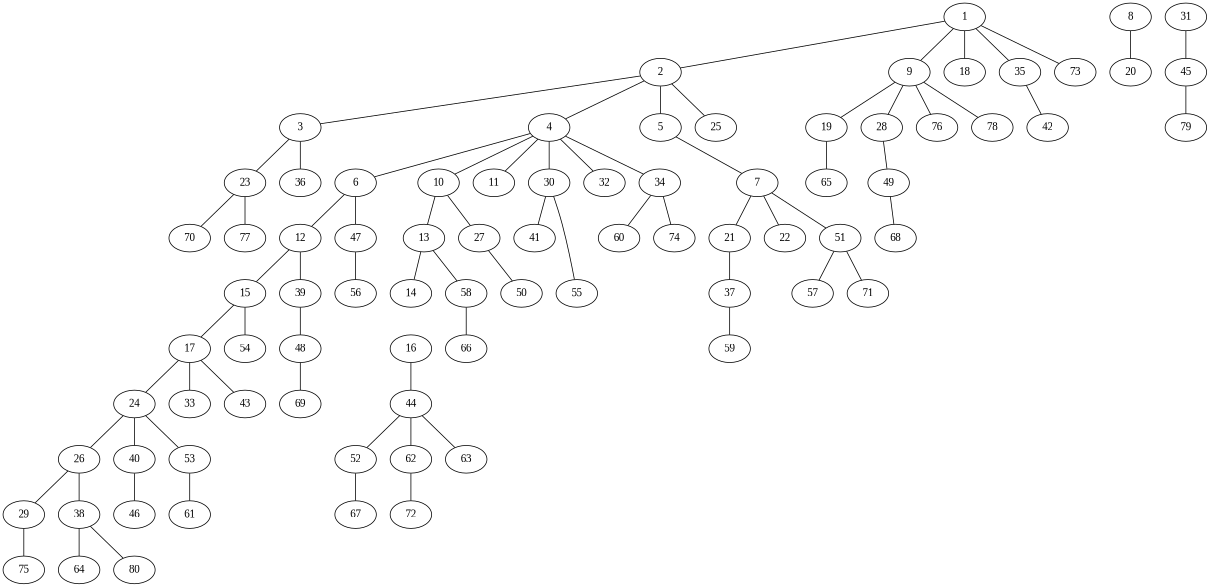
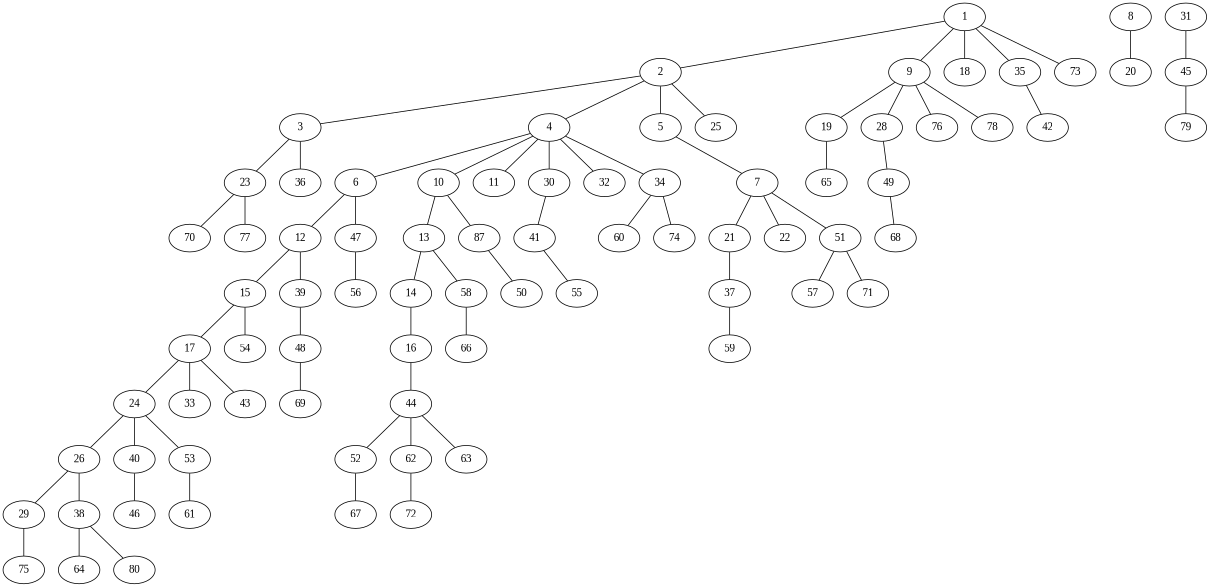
edge "30" -- "55": now "41" -- "55"
node "27": label "27" -> "87"
edge "14" -- "16": added
